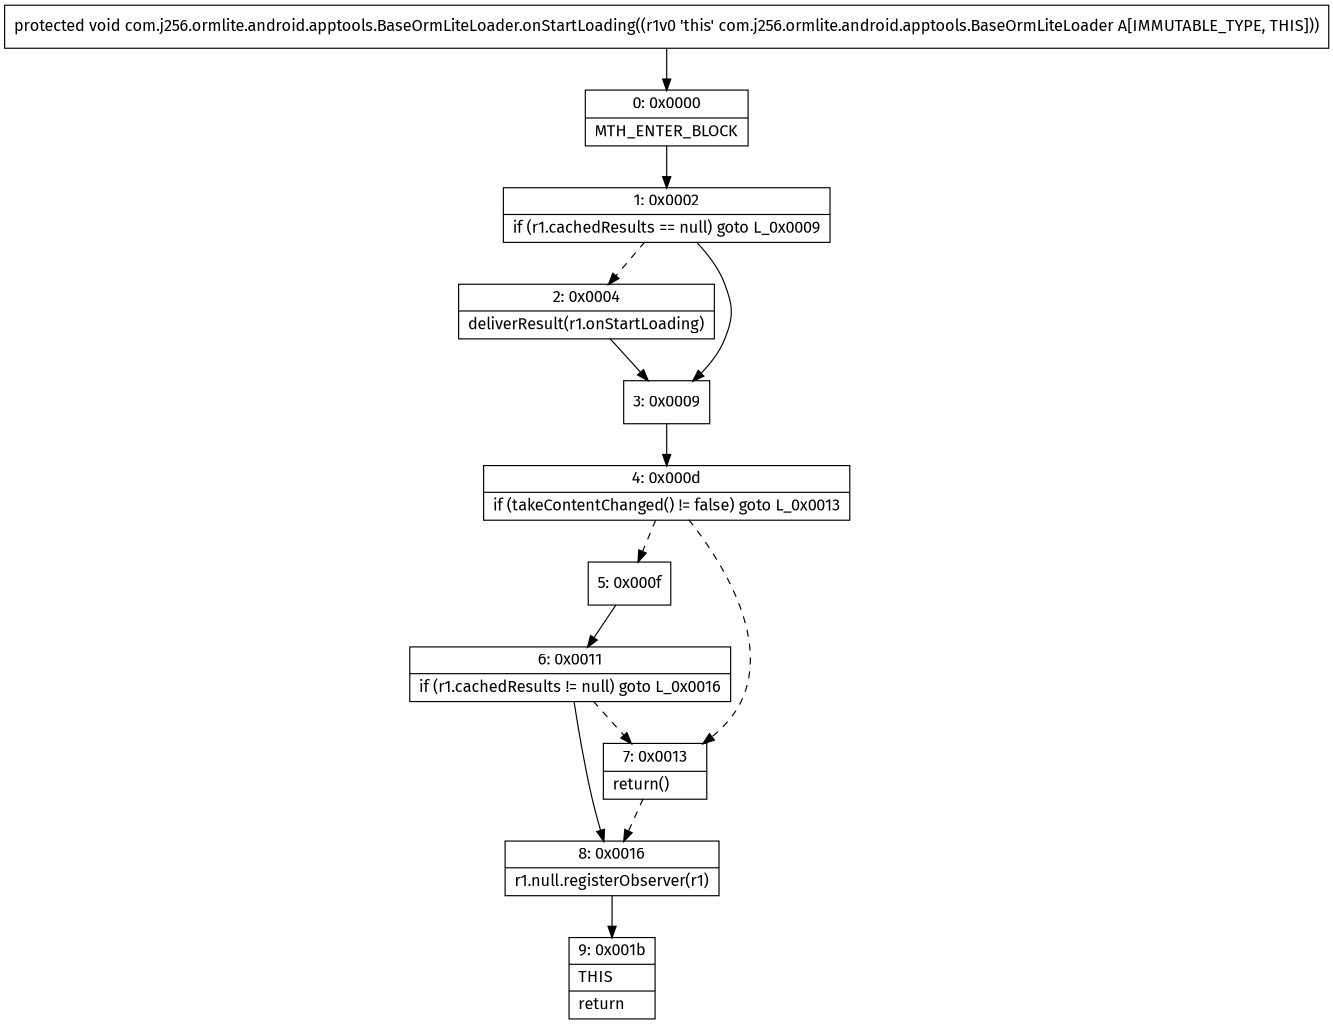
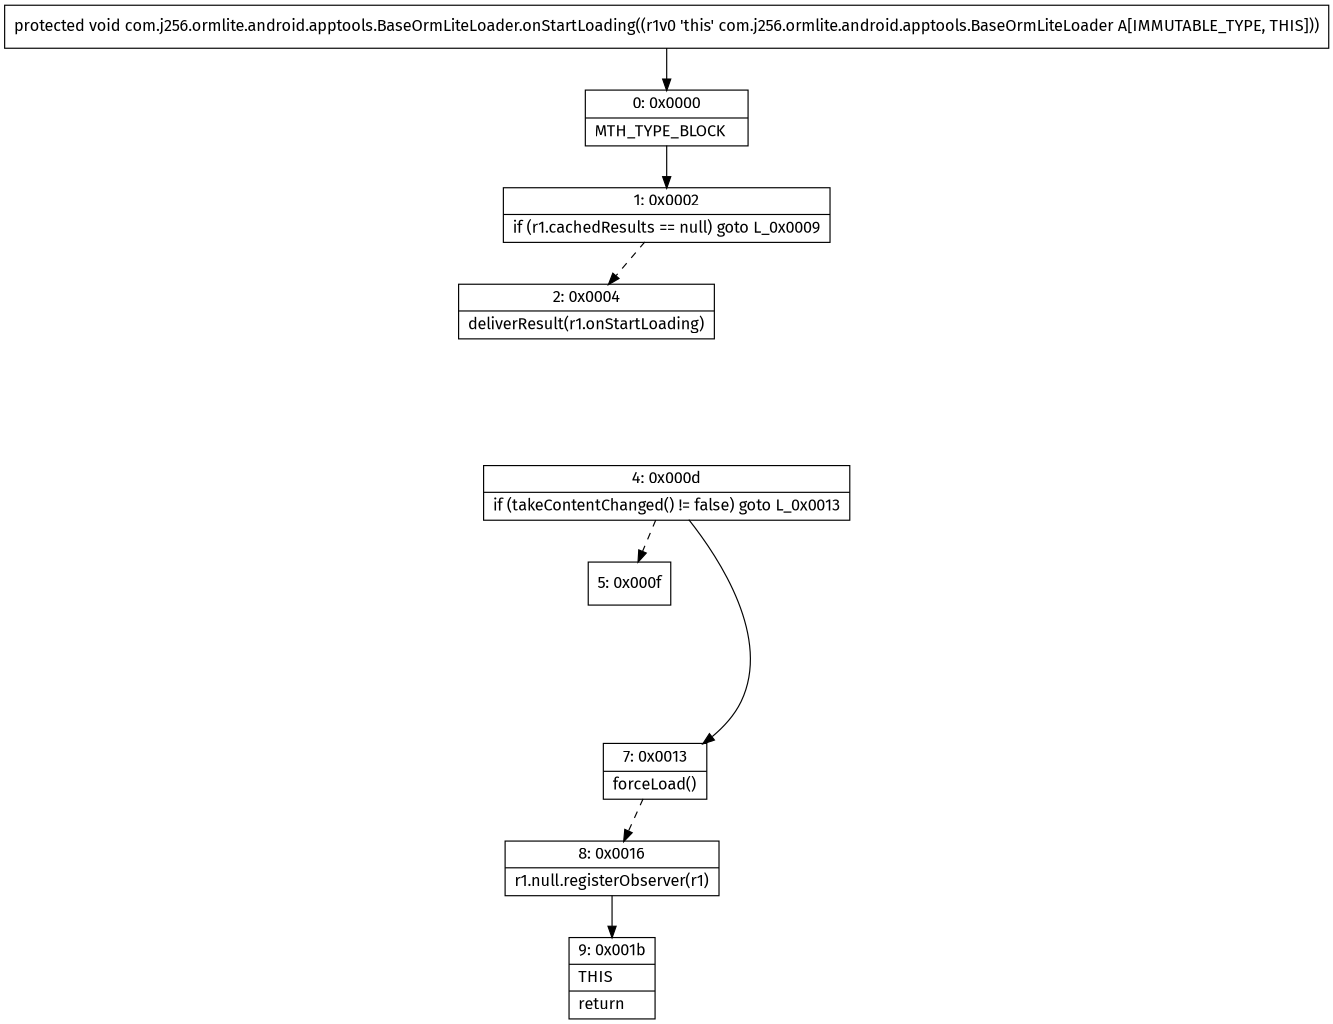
node "0: 0x0000": text "MTH_ENTER_BLOCK" -> "MTH_TYPE_BLOCK"
node "3: 0x0009": removed
edge "4: 0x000d" -> "7: 0x0013": style dashed -> solid
node "6: 0x0011": removed
node "7: 0x0013": text "return()" -> "forceLoad()"
